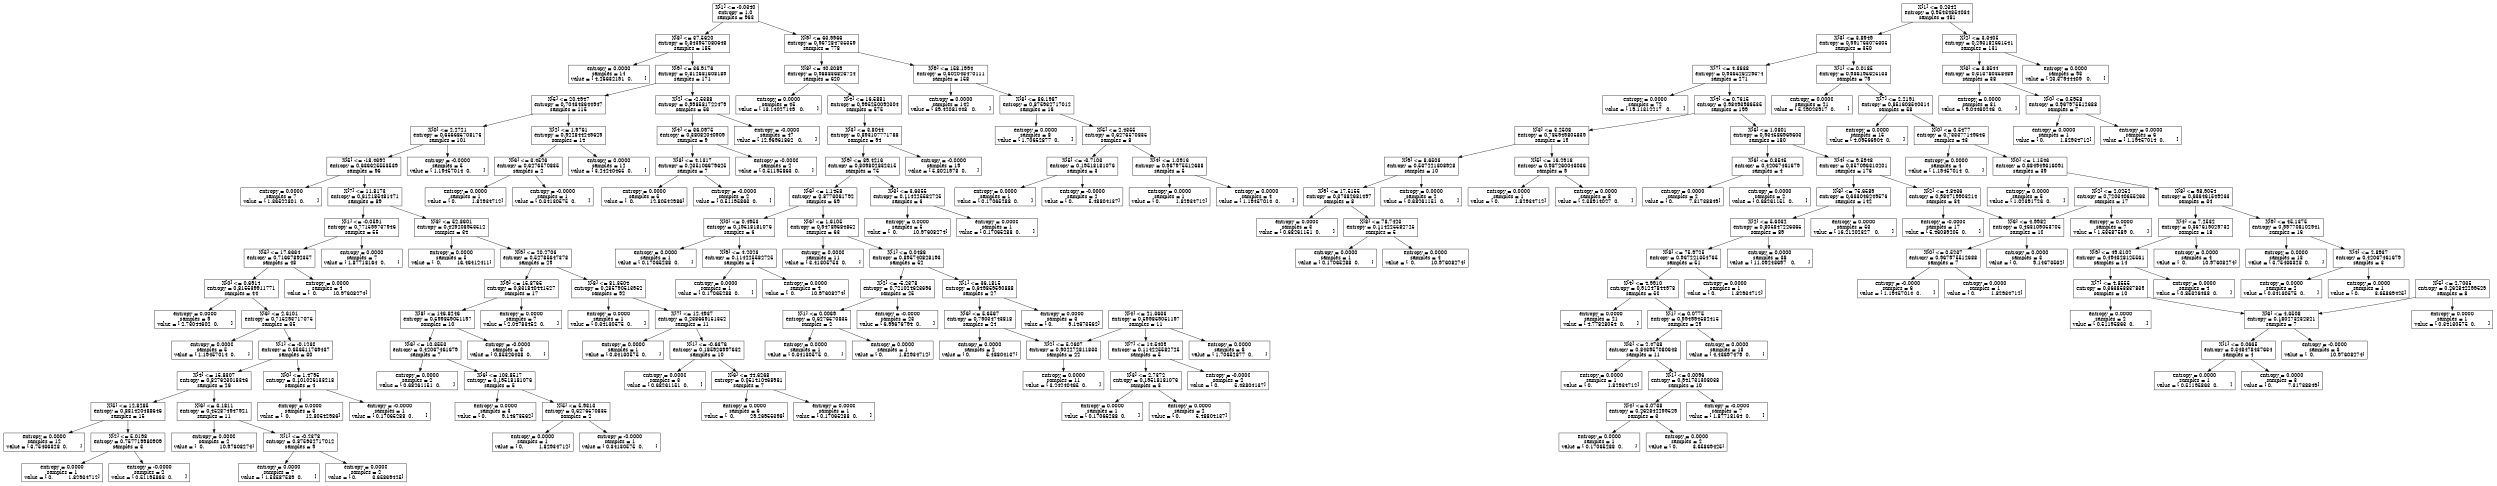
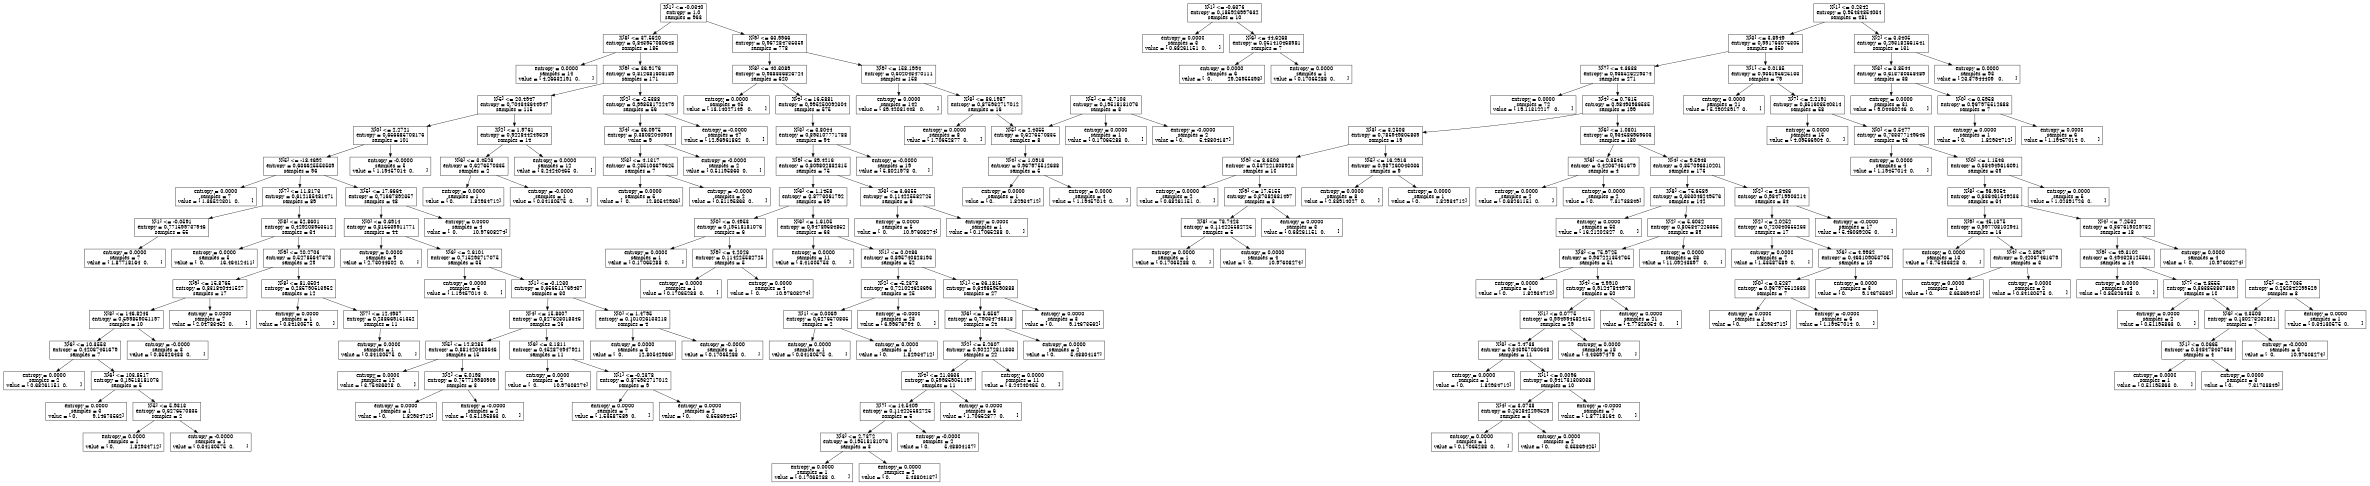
node "X[4] <= 36.0975 entropy = 0.38082040909 samples = 9": label "X[4] <= 36.0975 entropy = 0.38082040909 samples = 9" -> "X[4] <= 36.0975 entropy = 0.38082040909 value = 9"
edge "X[5] <= 2.4355 entropy = 0.6276570835 samples = 8" -> "X[5] <= -3.7103 entropy = 0.19518181076 samples = 3": reversed
edge "X[2] <= 4.8436 entropy = 0.984719903214 samples = 34" -> "X[6] <= 4.9982 entropy = 0.463109053705 samples = 10": now "X[2] <= 4.8436 entropy = 0.984719903214 samples = 34" -> "X[2] <= 2.0252 entropy = 0.720340655263 samples = 17"
edge "X[1] <= -0.0591 entropy = 0.771599737946 samples = 55" -> "X[5] <= 17.6664 entropy = 0.71667892357 samples = 48": now "X[5] <= -18.4692 entropy = 0.636625553539 samples = 96" -> "X[5] <= 17.6664 entropy = 0.71667892357 samples = 48"
node "X[8] <= 81.3504 entropy = 0.285790513952 samples = 92": label "X[8] <= 81.3504 entropy = 0.285790513952 samples = 92" -> "X[8] <= 81.3504 entropy = 0.285790513952 samples = 12"
edge "X[7] <= 12.4937 entropy = 0.238669151352 samples = 11" -> "X[1] <= -0.6376 entropy = 0.185926997632 samples = 10": removed
edge "X[4] <= 21.3636 entropy = 0.599859051197 samples = 11" -> "X[2] <= 5.2607 entropy = 0.902272811833 samples = 22": reversed
